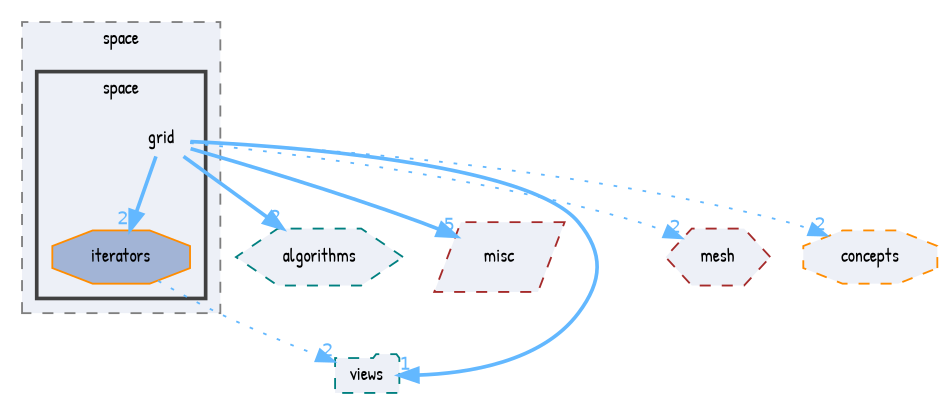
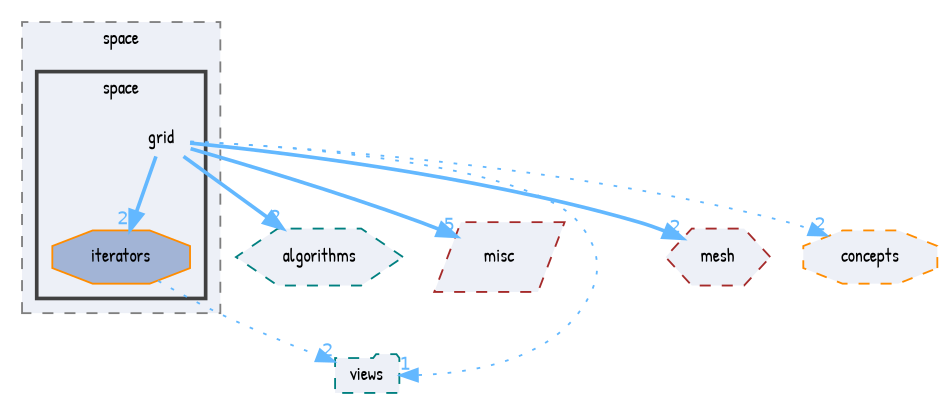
edge "grid" -> "mesh": style dotted -> bold
edge "grid" -> "views": style bold -> dotted
